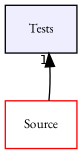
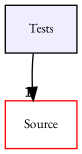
edge "Source" -> "Tests": reversed
